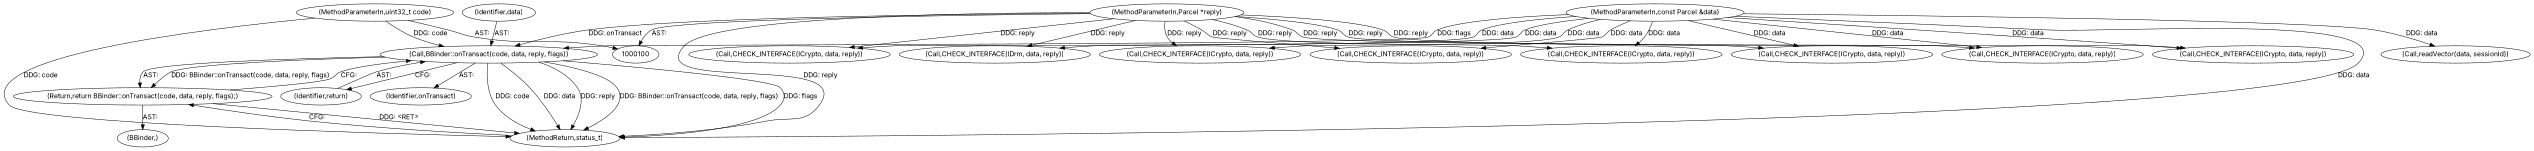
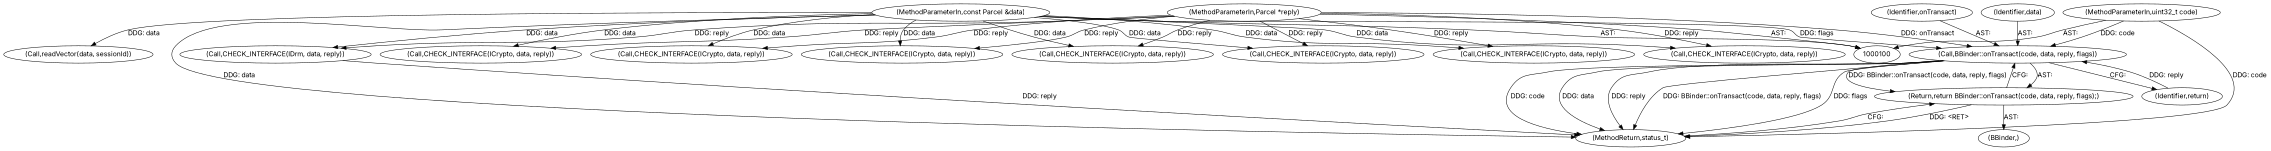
edge "(MethodParameterIn,const Parcel &data)" -> "1000100": added, label "AST:"
edge "(MethodParameterIn,Parcel *reply)" -> "(MethodReturn,status_t)": now "(Call,CHECK_INTERFACE(IDrm, data, reply))" -> "(MethodReturn,status_t)"
edge "(Call,BBinder::onTransact(code, data, reply, flags))" -> "(Identifier,onTransact)": reversed
edge "(Identifier,return)" -> "(Call,BBinder::onTransact(code, data, reply, flags))": label "AST: " -> "DDG: reply"
